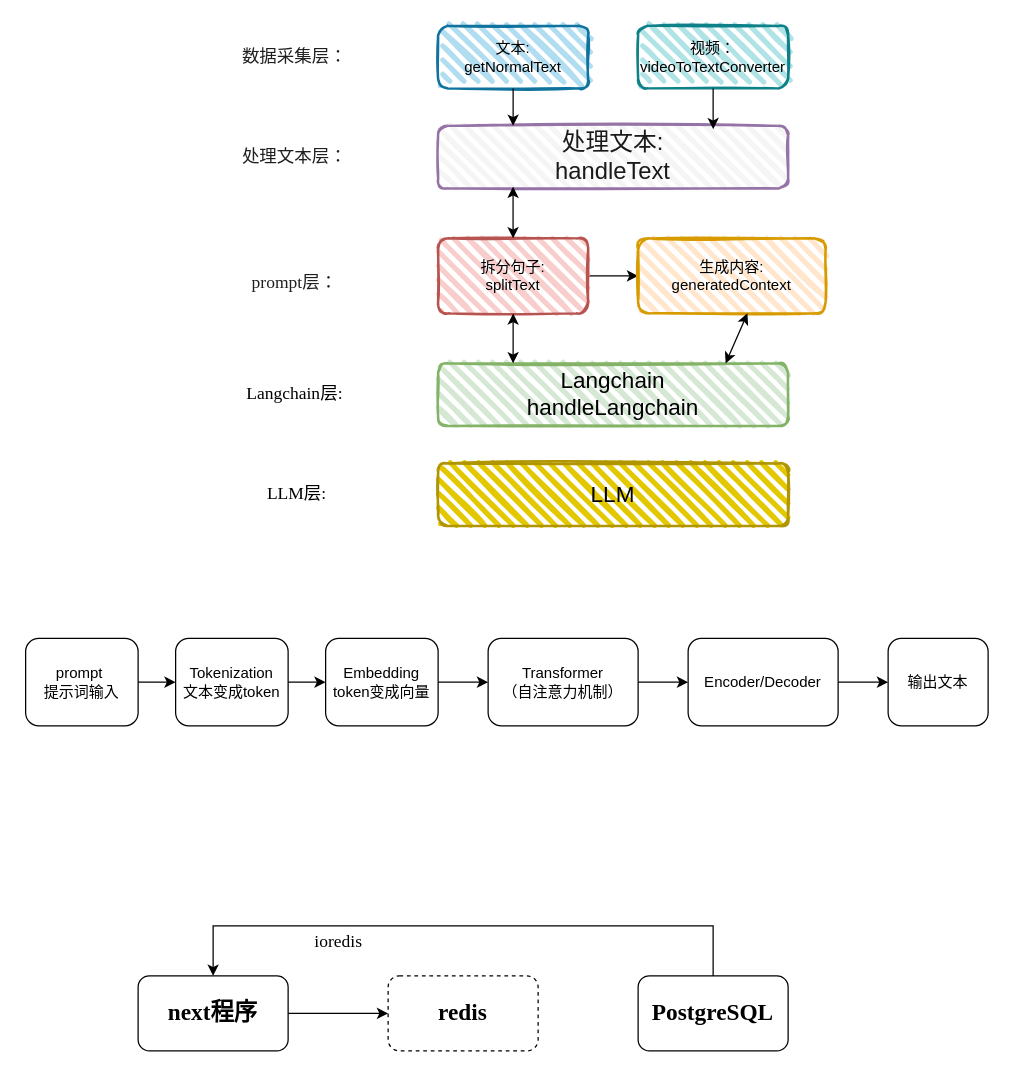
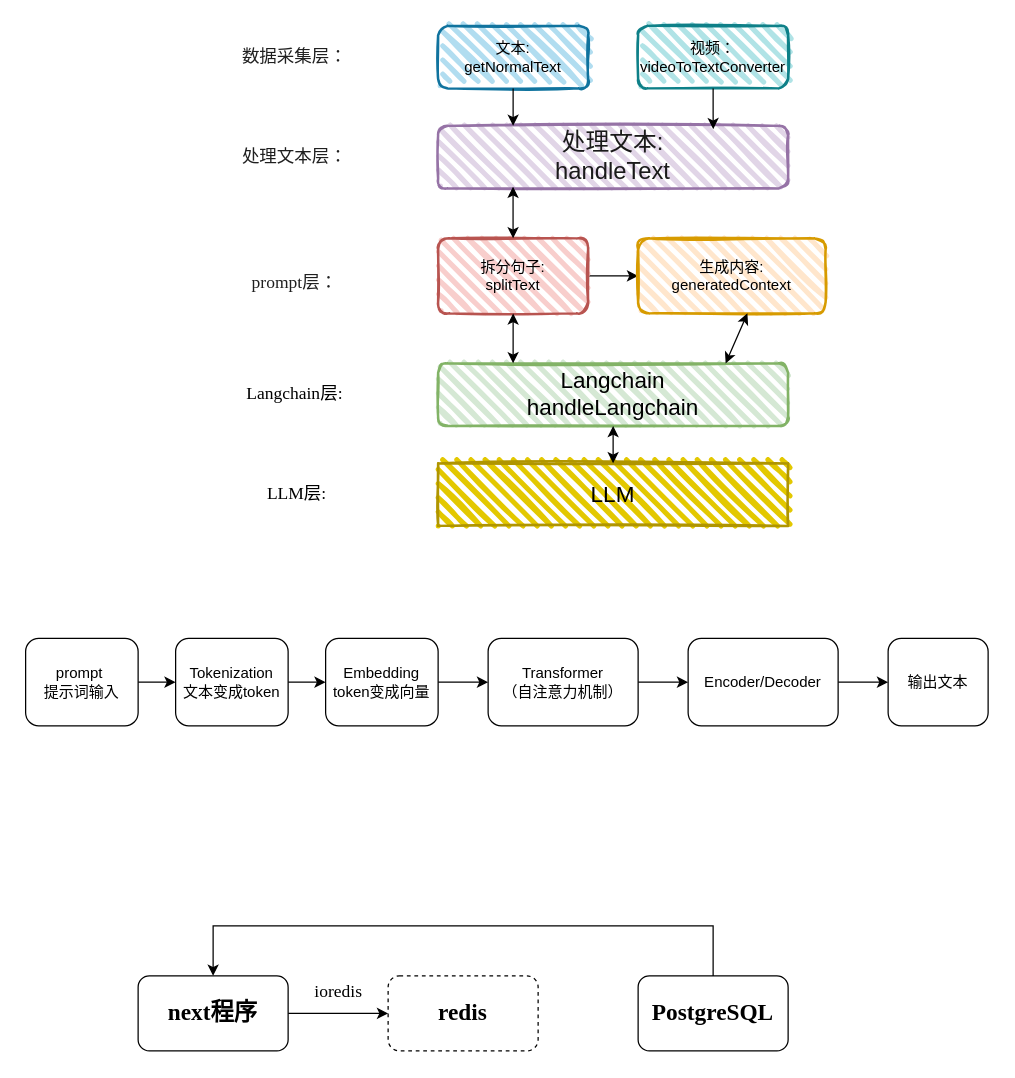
node "处理文本: handleText": fillcolor #f5f5f5 -> #e1d5e7
edge "Langchain handleLangchain" -- "LLM": added
node "LLM": shape rounded rectangle -> rectangle
node "ioredis": moved (338, 942) -> (338, 992)
